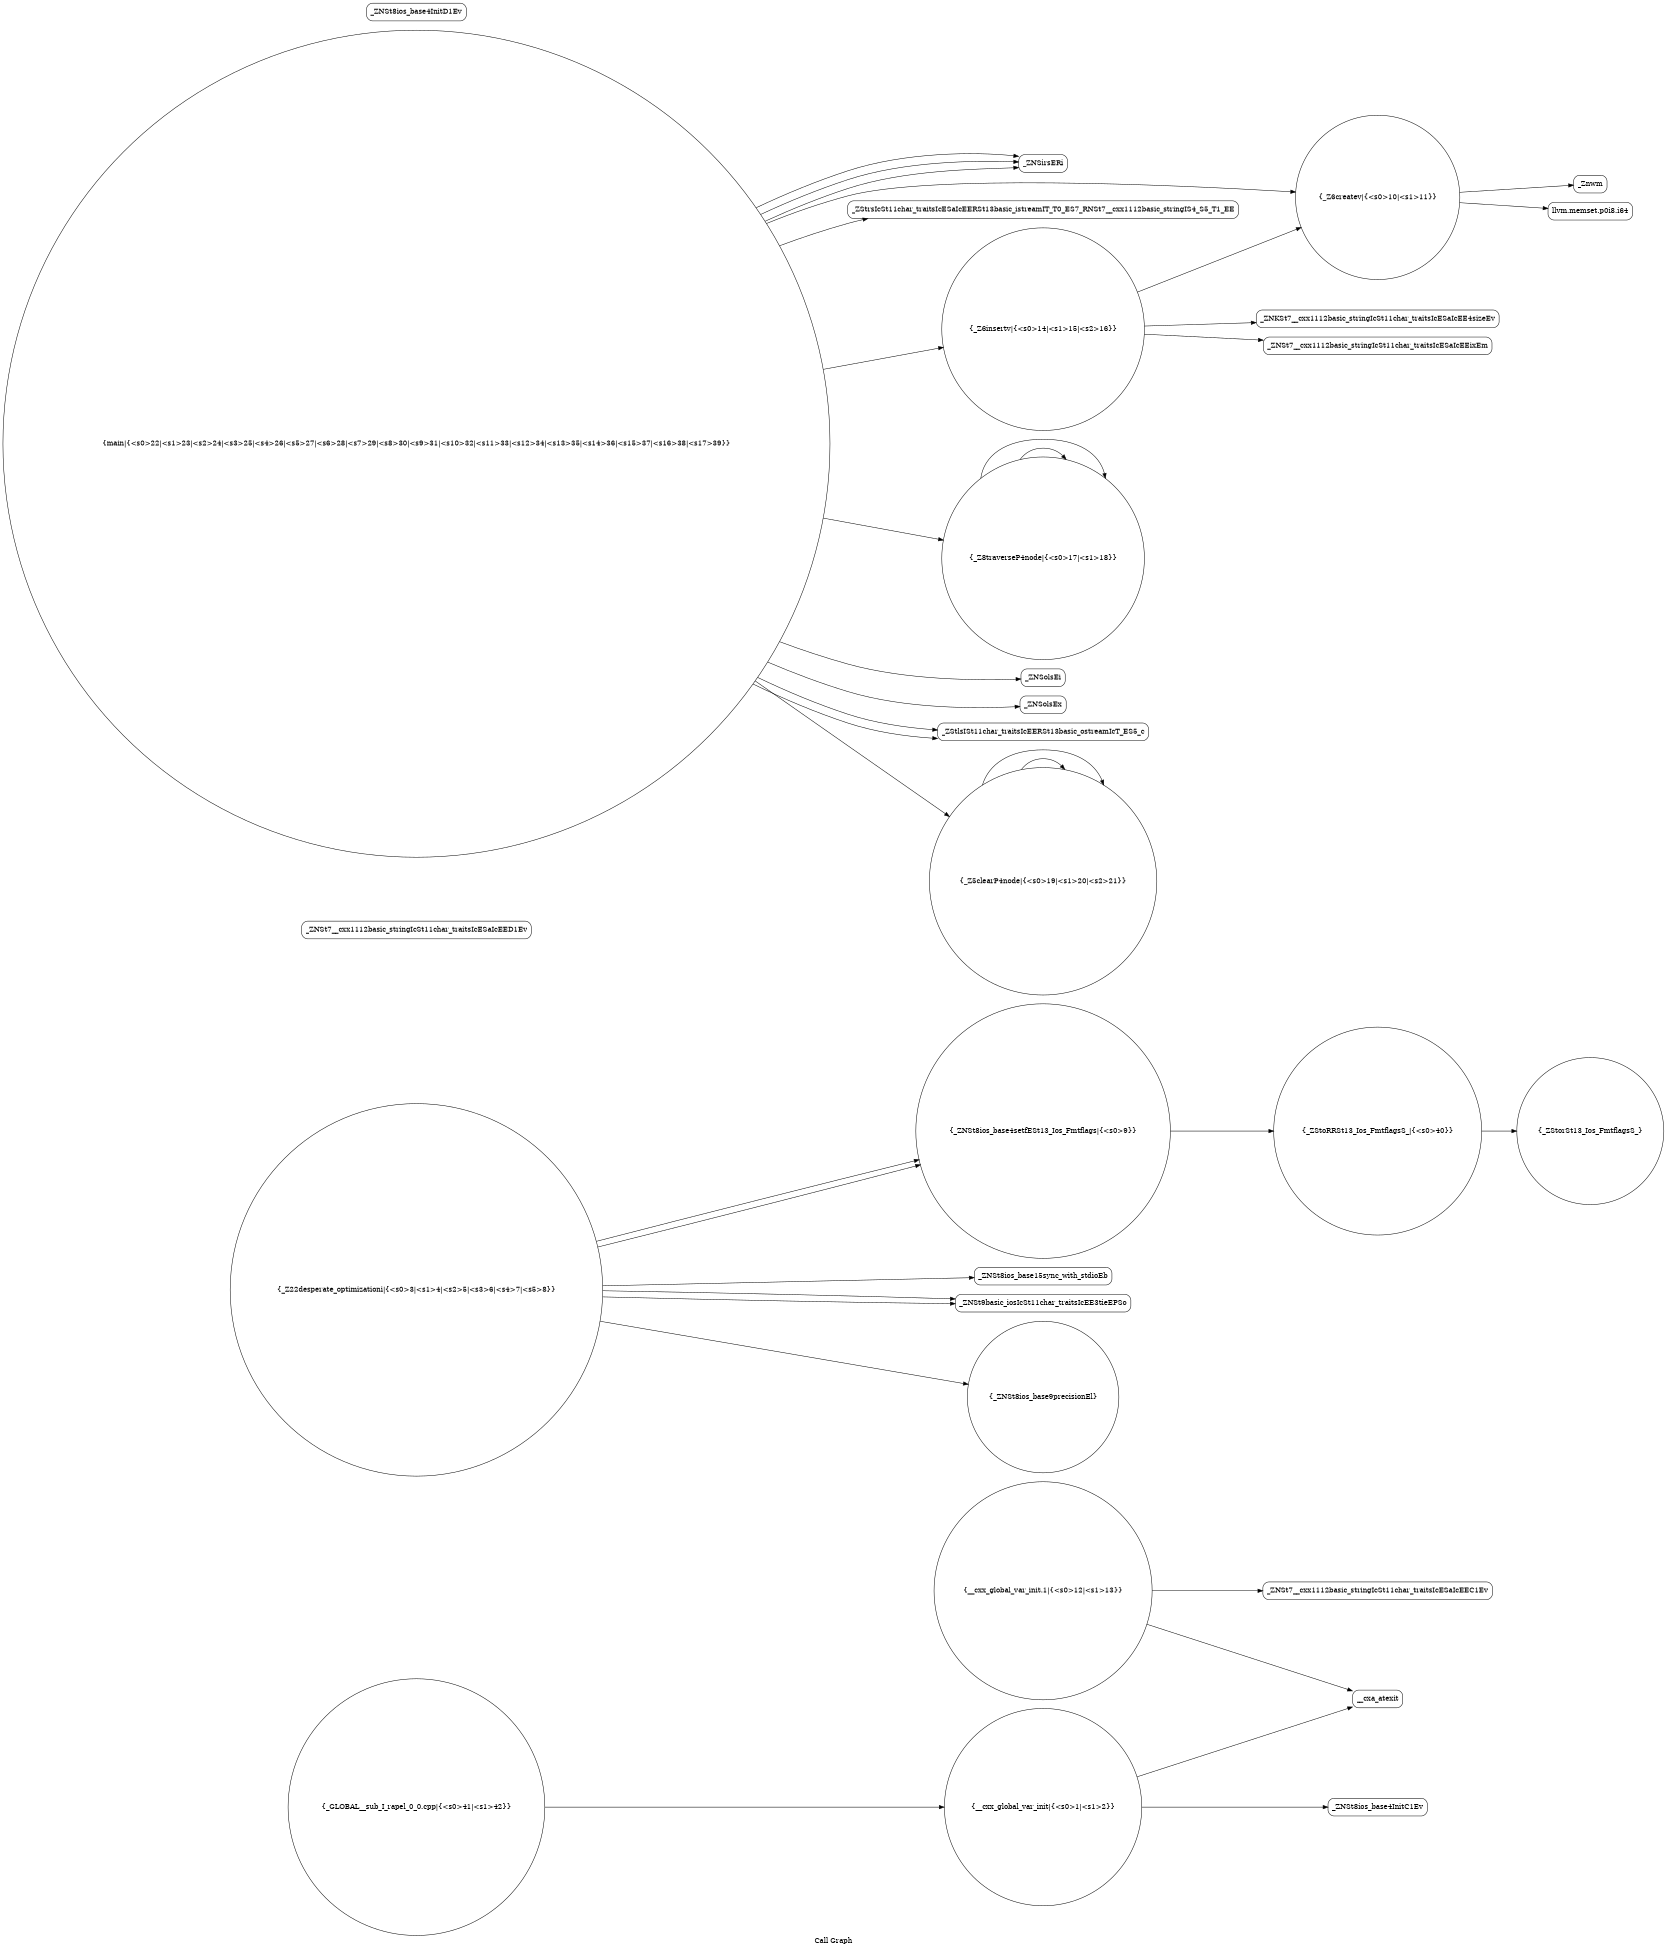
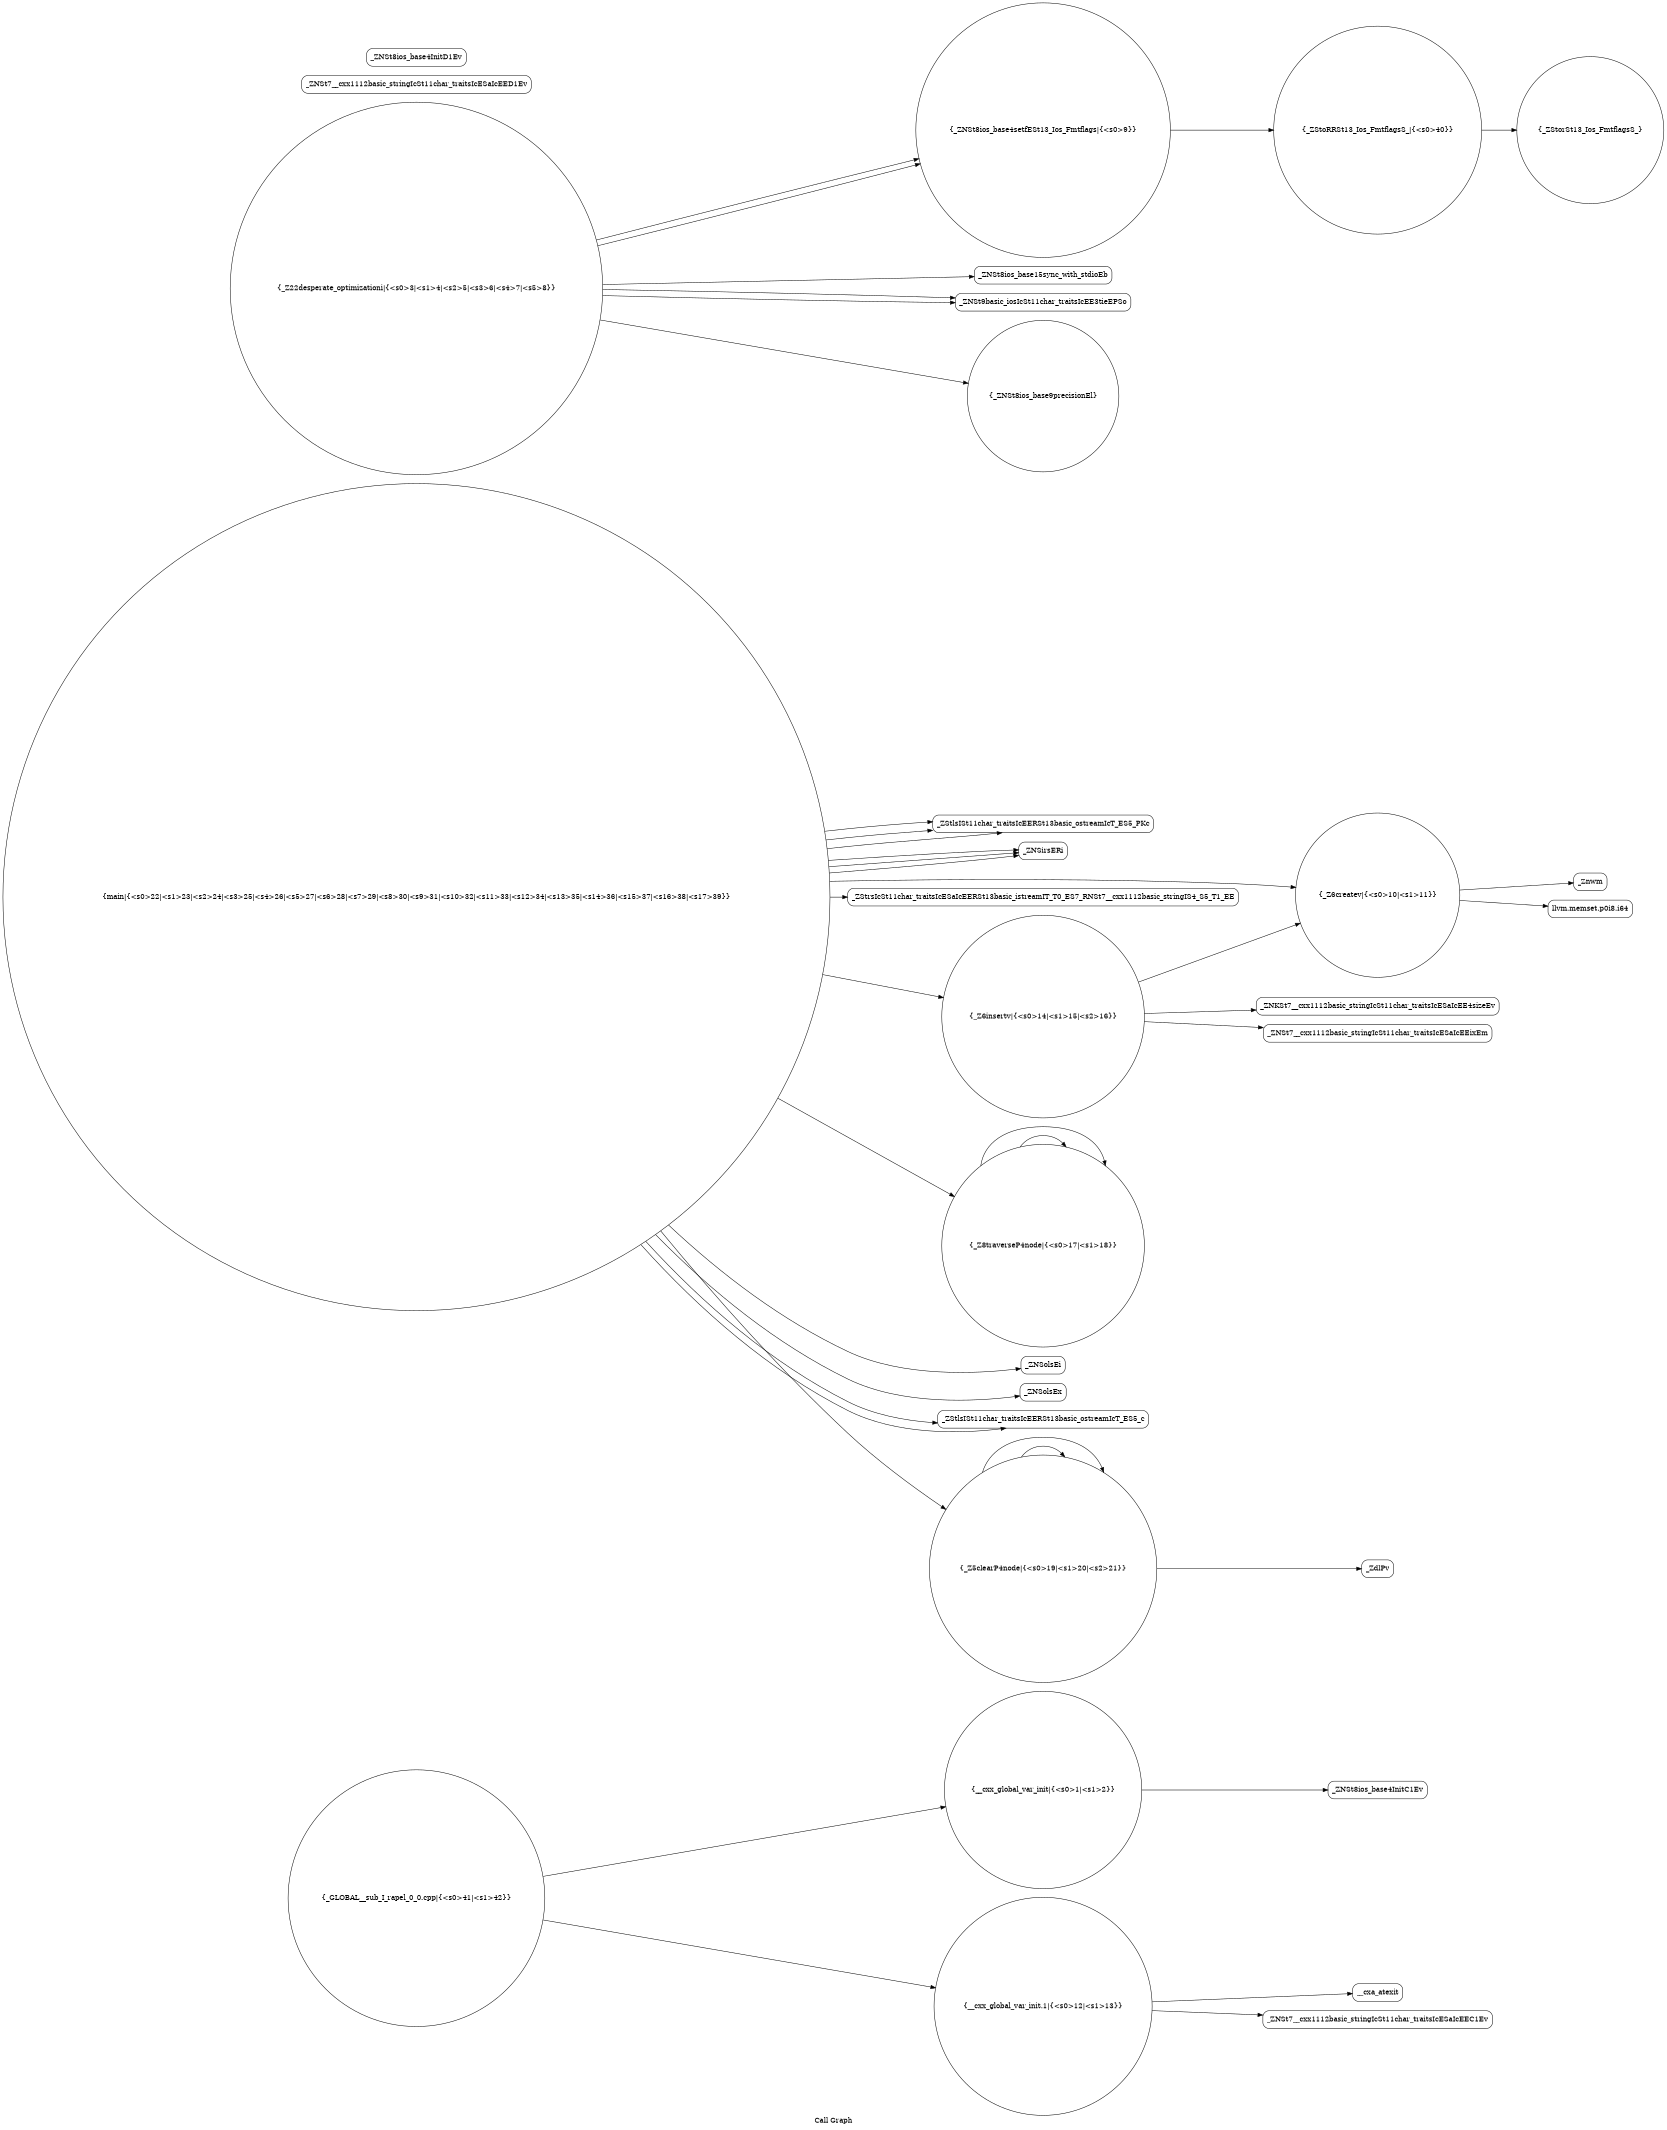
node "_ZStlsISt11char_traitsIcEERSt13basic_ostreamIcT_ES5_PKc": added
node "_ZdlPv": added
edge "{__cxx_global_var_init|{<s0>1|<s1>2}}" -> "__cxa_atexit": removed
edge "{_GLOBAL__sub_I_rapel_0_0.cpp|{<s0>41|<s1>42}}" -> "{__cxx_global_var_init.1|{<s0>12|<s1>13}}": added
